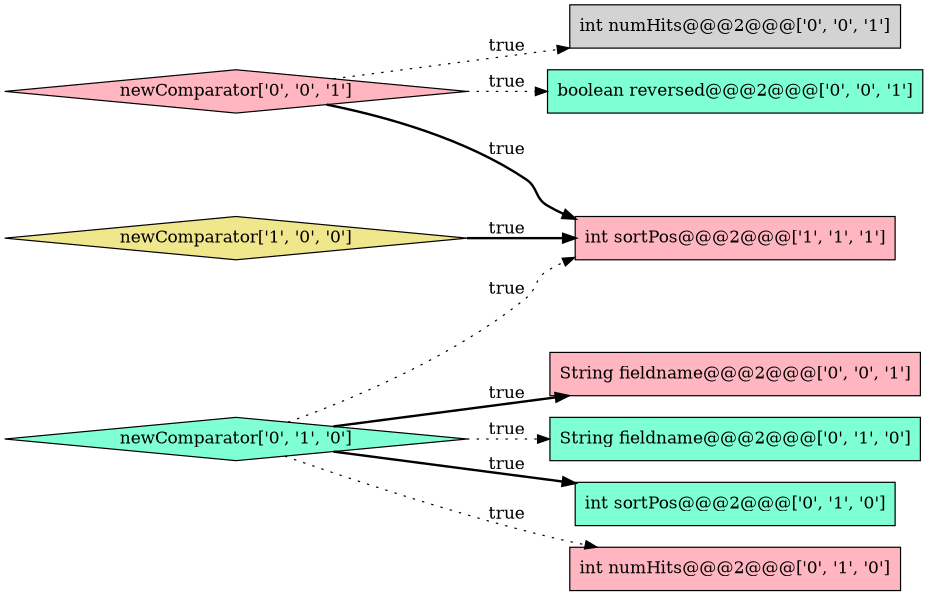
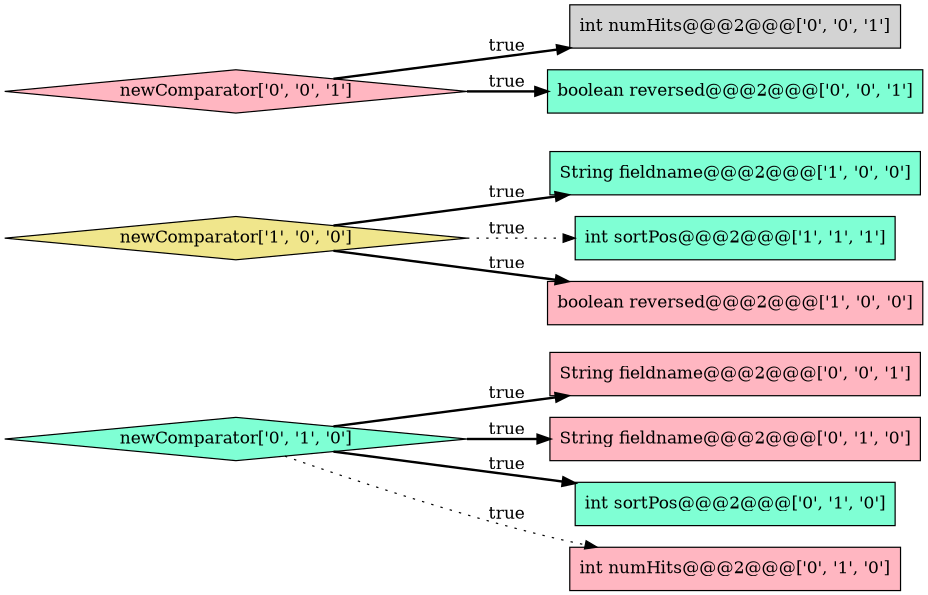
edge "newComparator['0', '0', '1']" -> "int numHits@@@2@@@['0', '0', '1']": style dotted -> bold
edge "newComparator['0', '0', '1']" -> "boolean reversed@@@2@@@['0', '0', '1']": style dotted -> bold
edge "newComparator['0', '0', '1']" -> "int sortPos@@@2@@@['1', '1', '1']": removed, label "true"
node "String fieldname@@@2@@@['1', '0', '0']": added
edge "newComparator['1', '0', '0']" -> "int sortPos@@@2@@@['1', '1', '1']": style bold -> dotted
node "int sortPos@@@2@@@['1', '1', '1']": fillcolor lightpink -> aquamarine
node "boolean reversed@@@2@@@['1', '0', '0']": added
edge "newComparator['0', '1', '0']" -> "int sortPos@@@2@@@['1', '1', '1']": removed, label "true"
edge "newComparator['0', '1', '0']" -> "String fieldname@@@2@@@['0', '1', '0']": style dotted -> bold
node "String fieldname@@@2@@@['0', '1', '0']": fillcolor aquamarine -> lightpink
